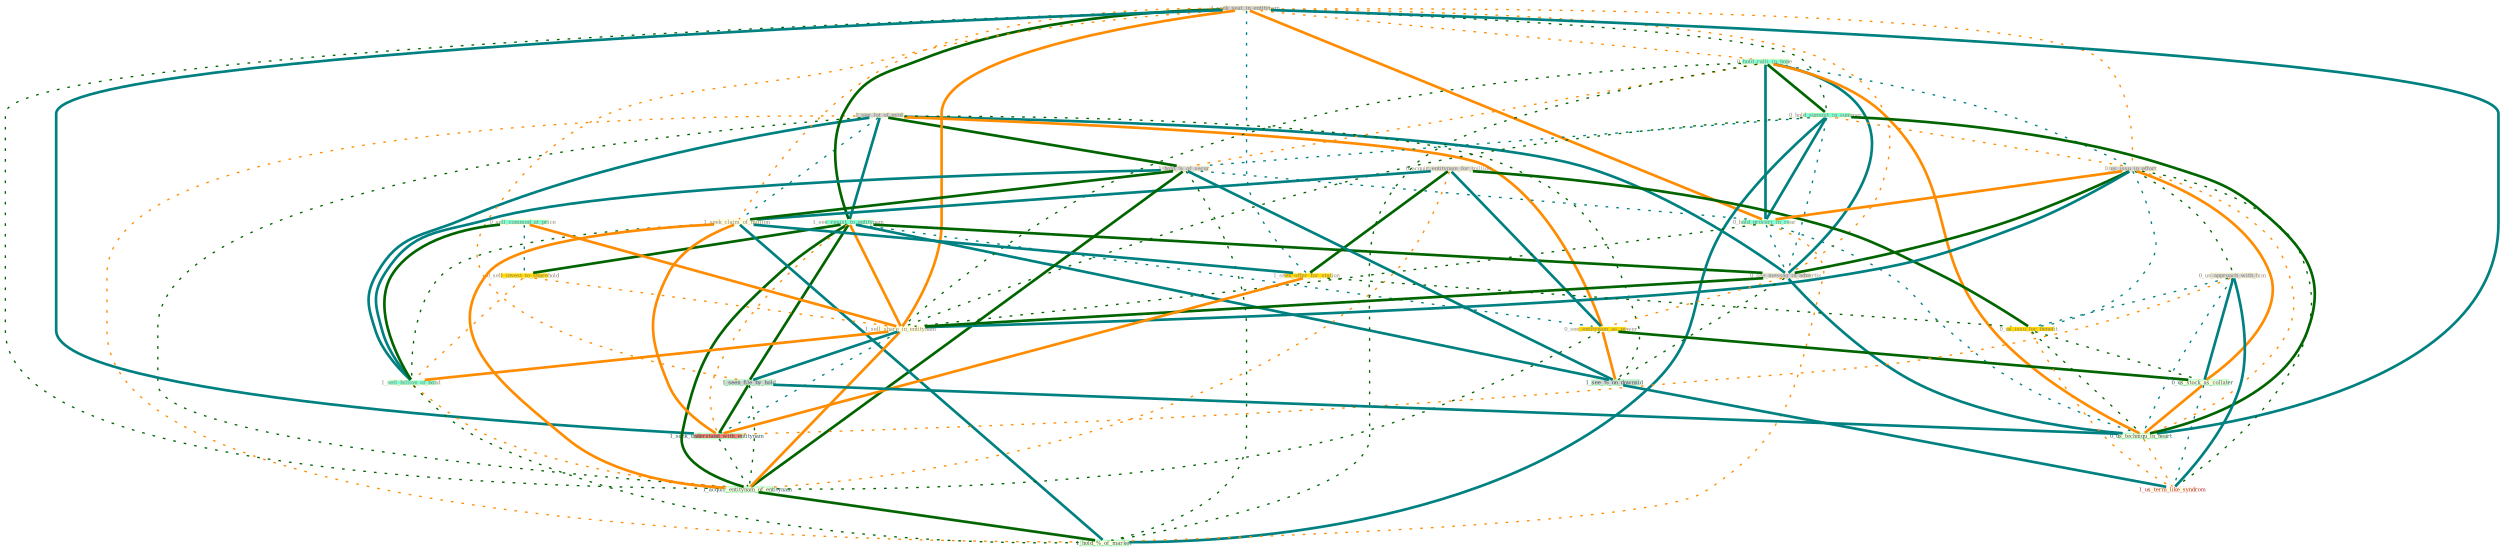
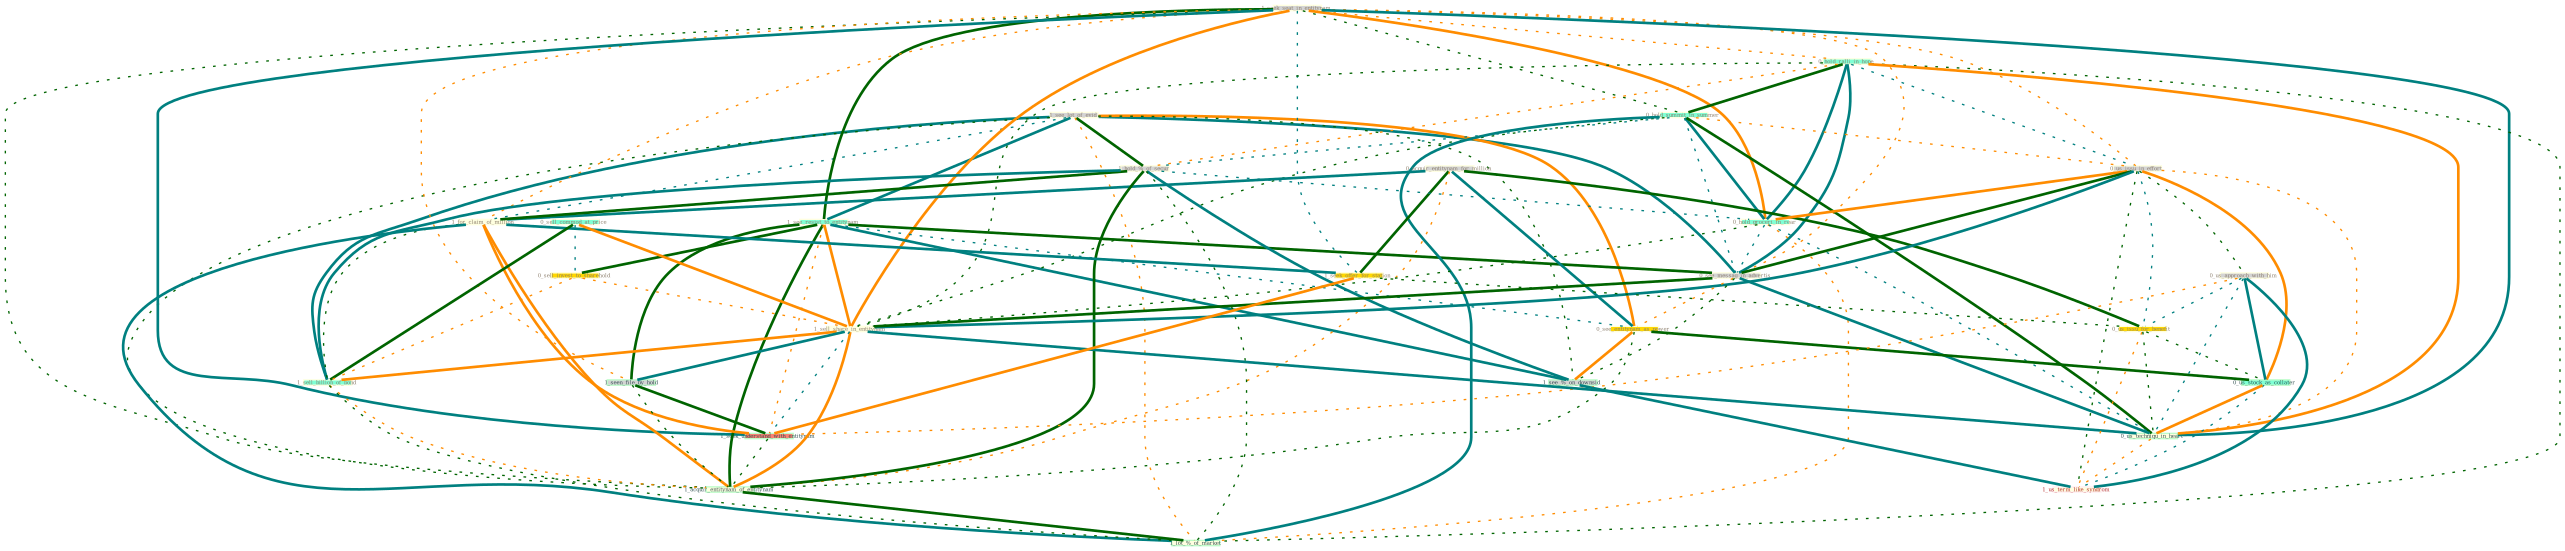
node "1_seek_claim_of_million": label "1_seek_claim_of_million" -> "1_for_claim_of_million"
node "0_us_stock_as_collater": fillcolor lightyellow -> aquamarine
edge "1_seen_file_by_hold" -- "0_us_techniqu_in_heart": now "1_sell_share_in_entitynam" -- "0_us_techniqu_in_heart"
node "1_hold_%_of_market": label "1_hold_%_of_market" -> "1_lot_%_of_market"
